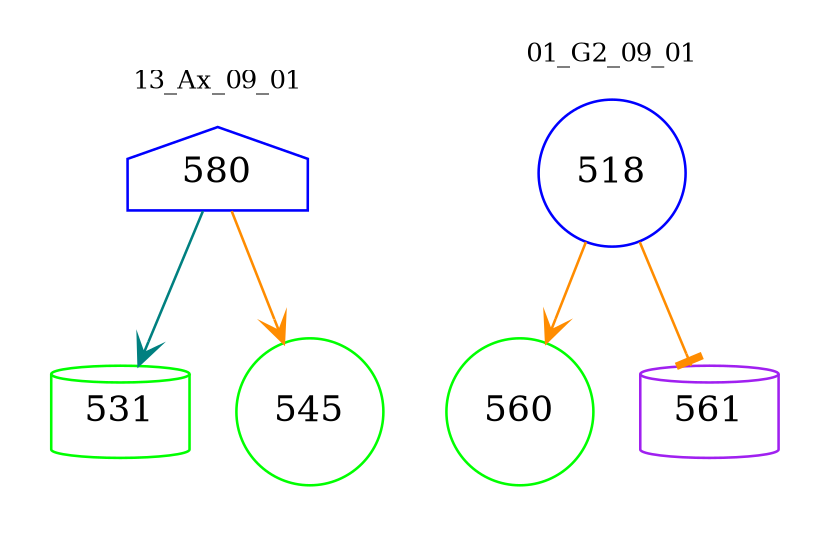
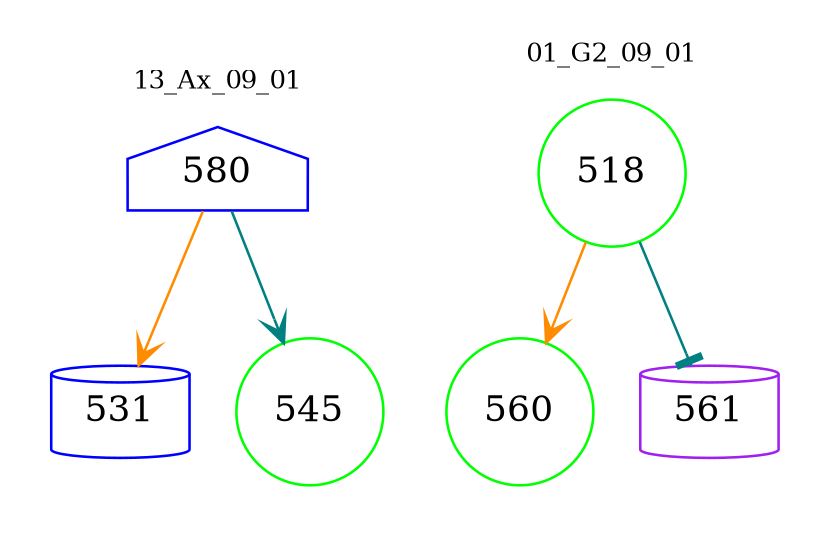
node "518": color blue -> green
edge "580" -> "545": color darkorange -> teal
edge "580" -> "531": color teal -> darkorange
edge "518" -> "561": color darkorange -> teal
node "531": color green -> blue
